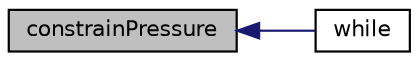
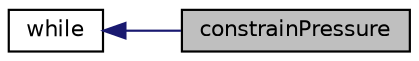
edge "while" -> "constrainPressure": reversed
